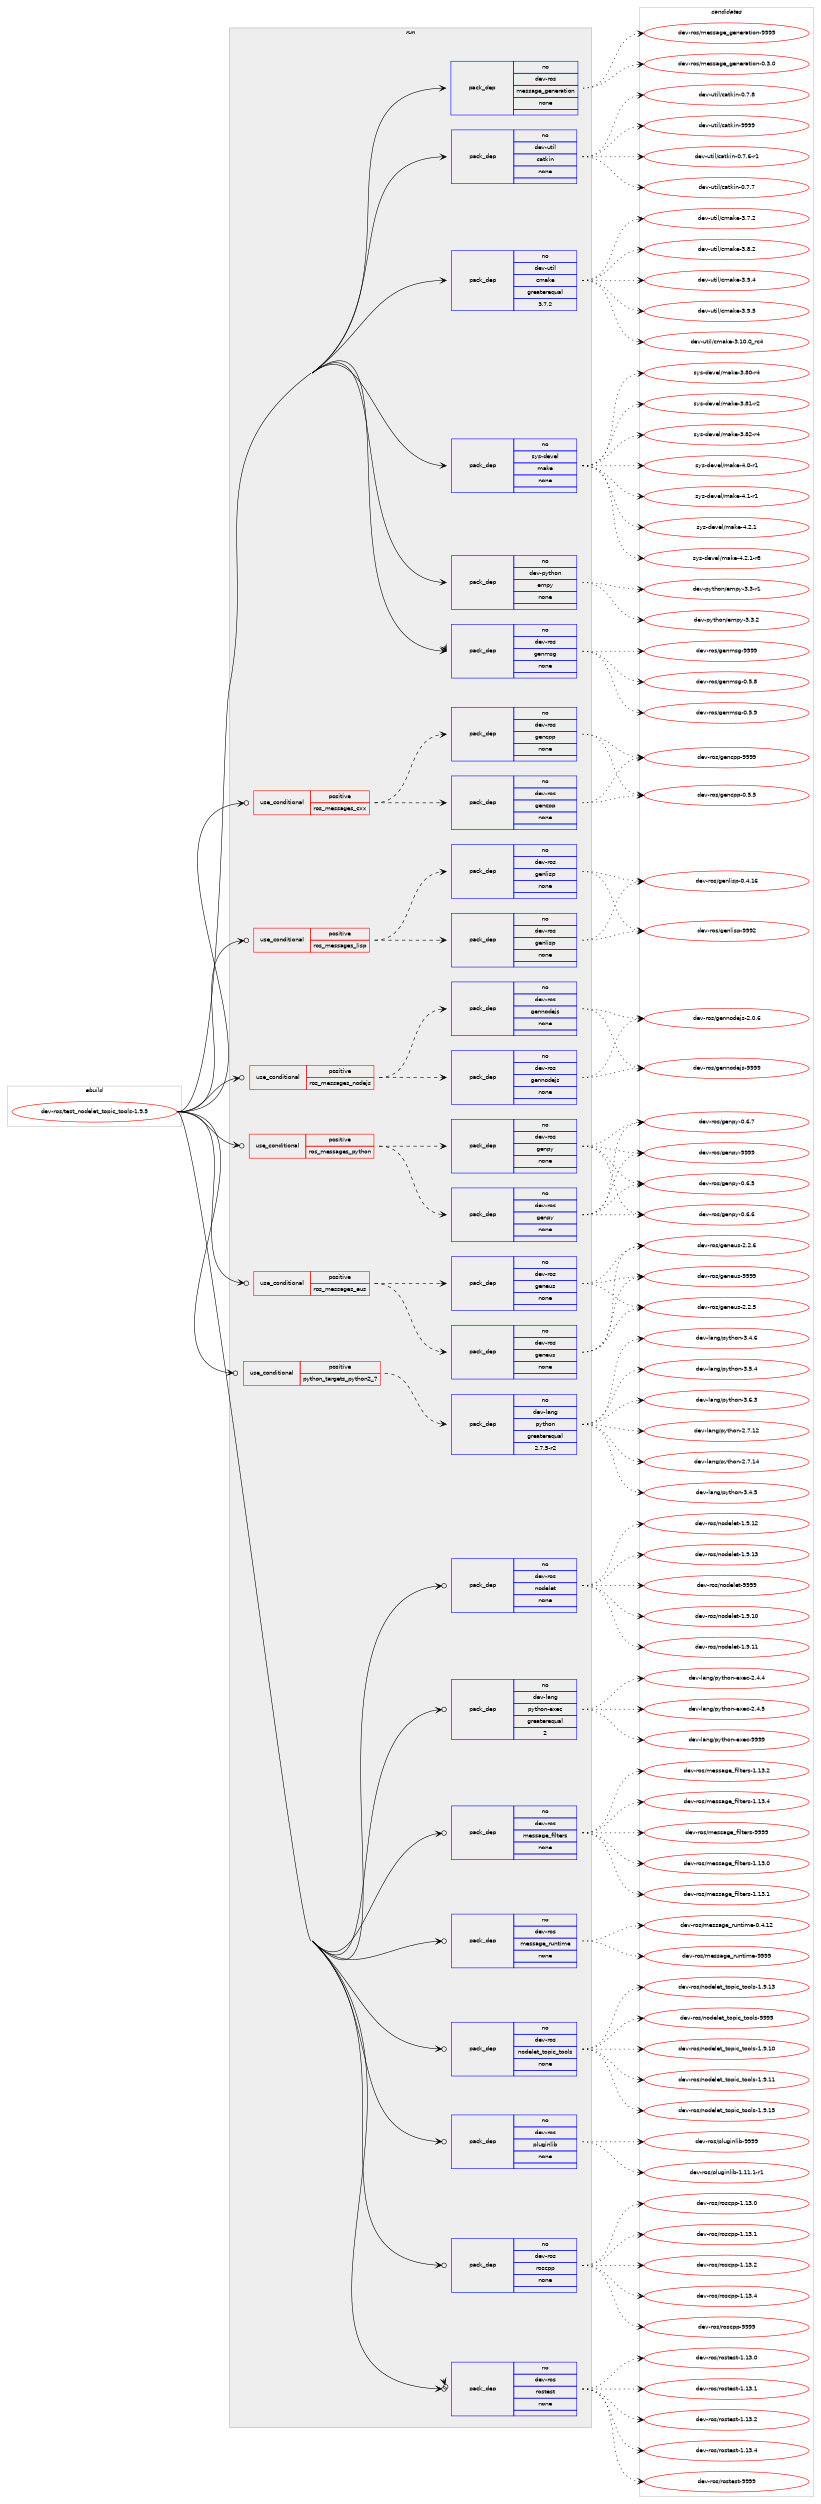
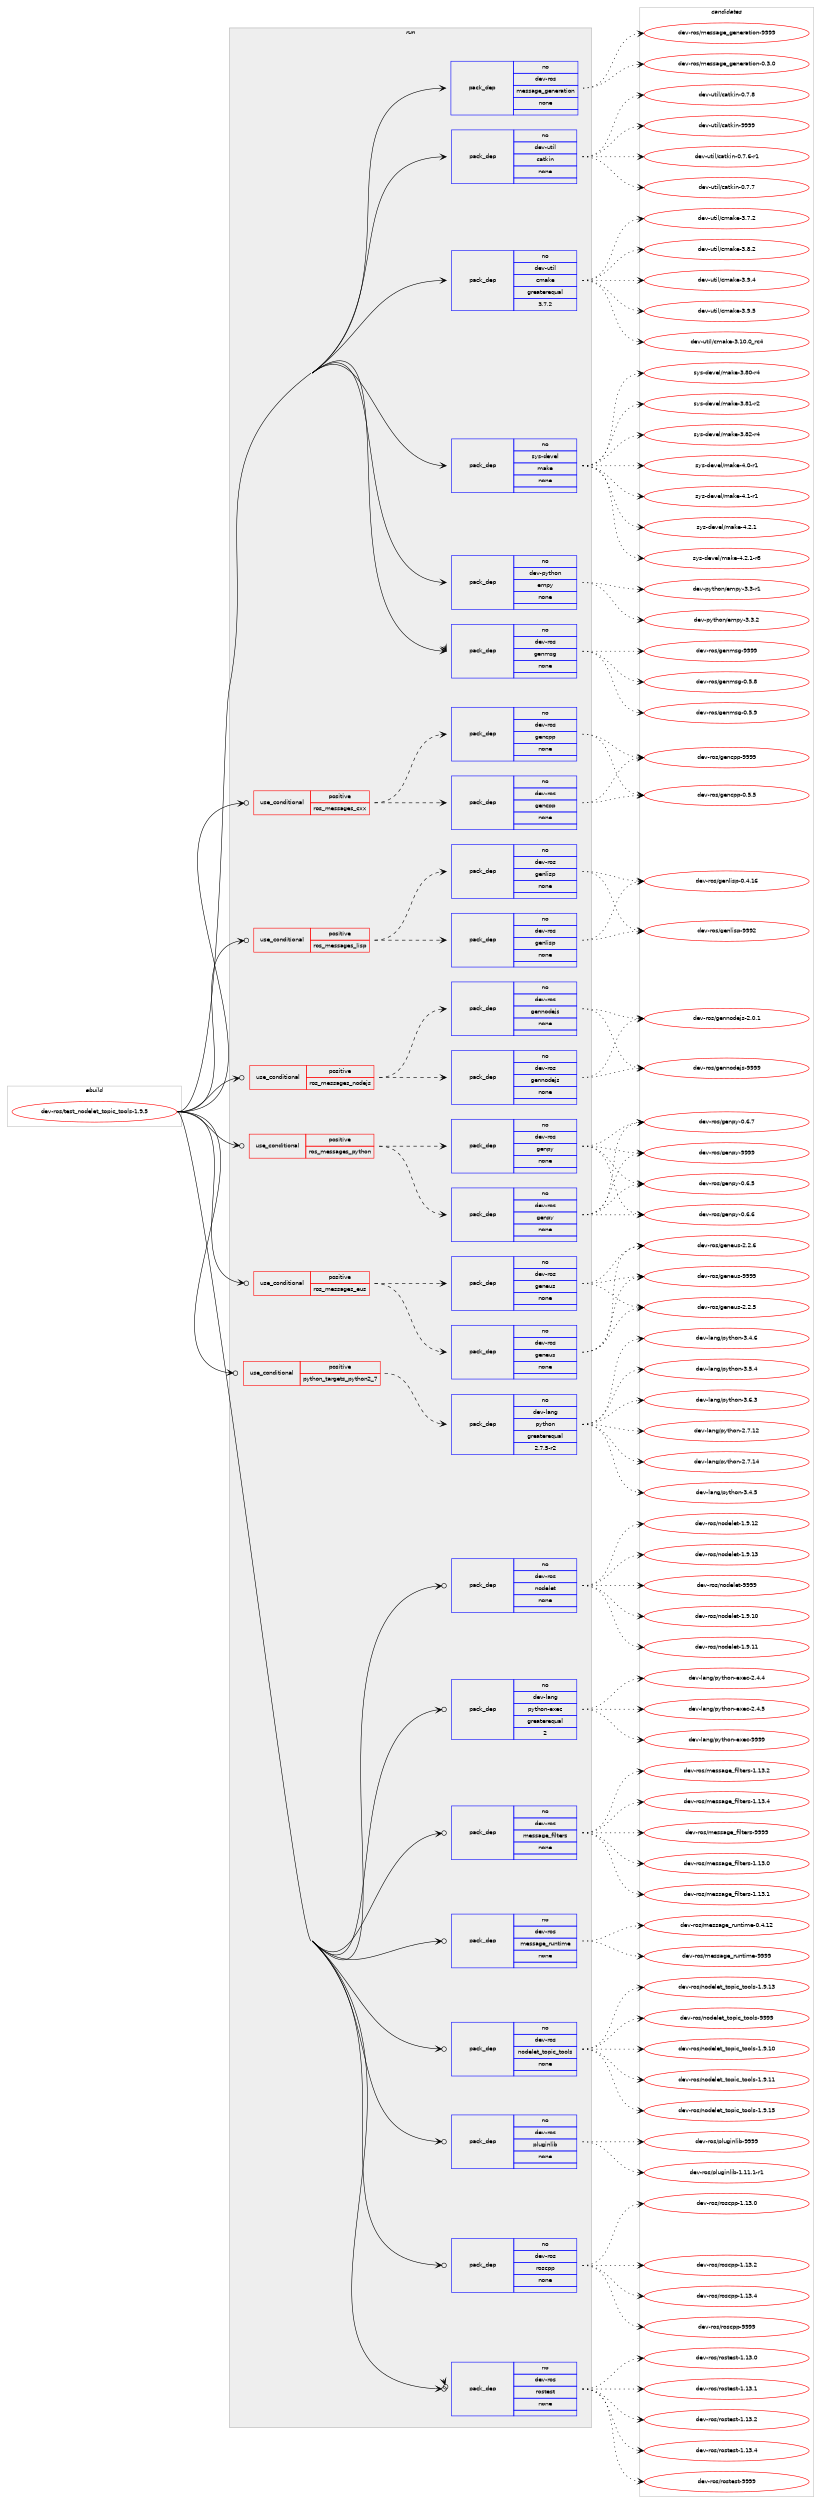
node "dev-ros/gennodejs-2.0.6": label "dev-ros/gennodejs-2.0.6" -> "dev-ros/gennodejs-2.0.1"
node "dev-ros/roscpp-1.13.1": removed
